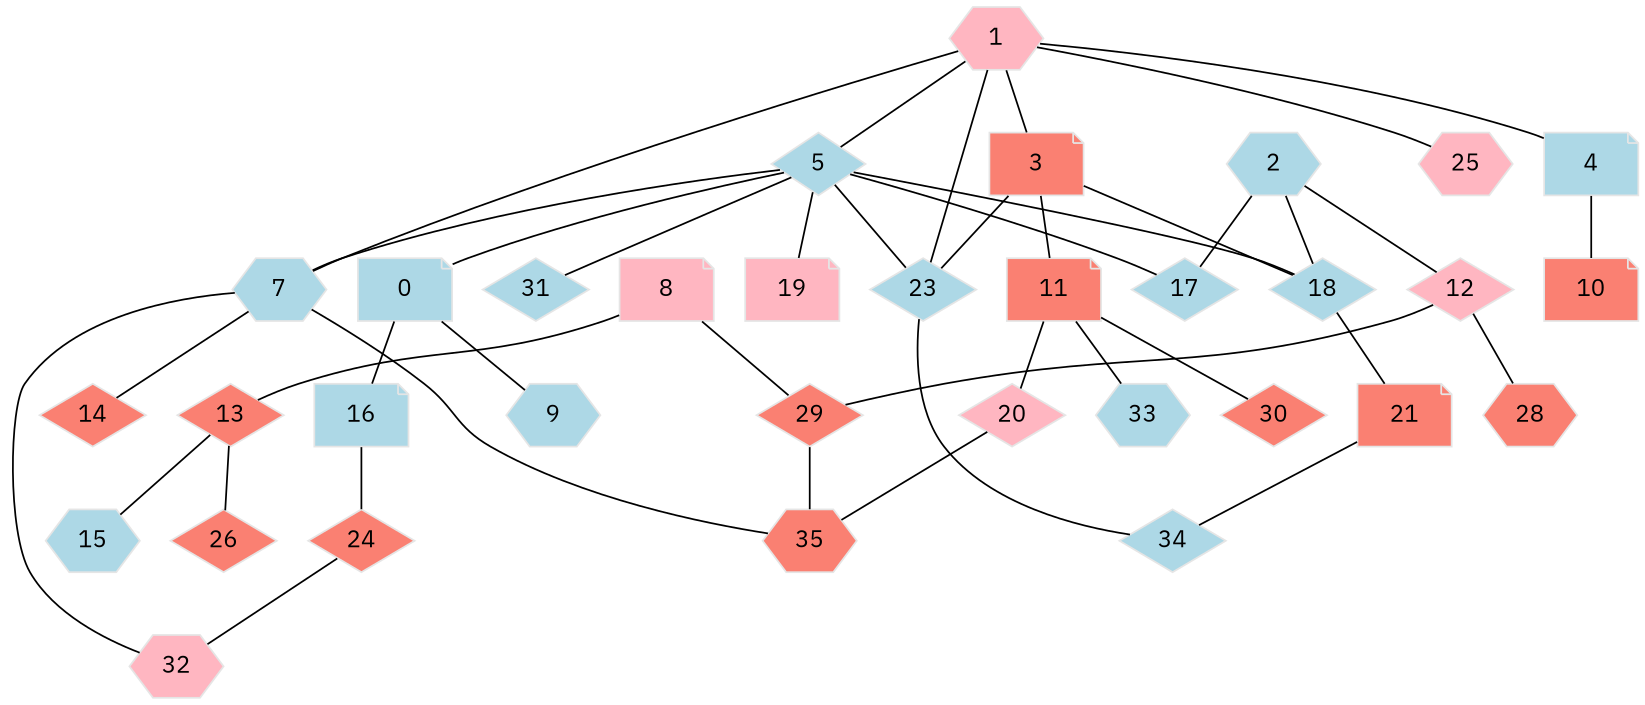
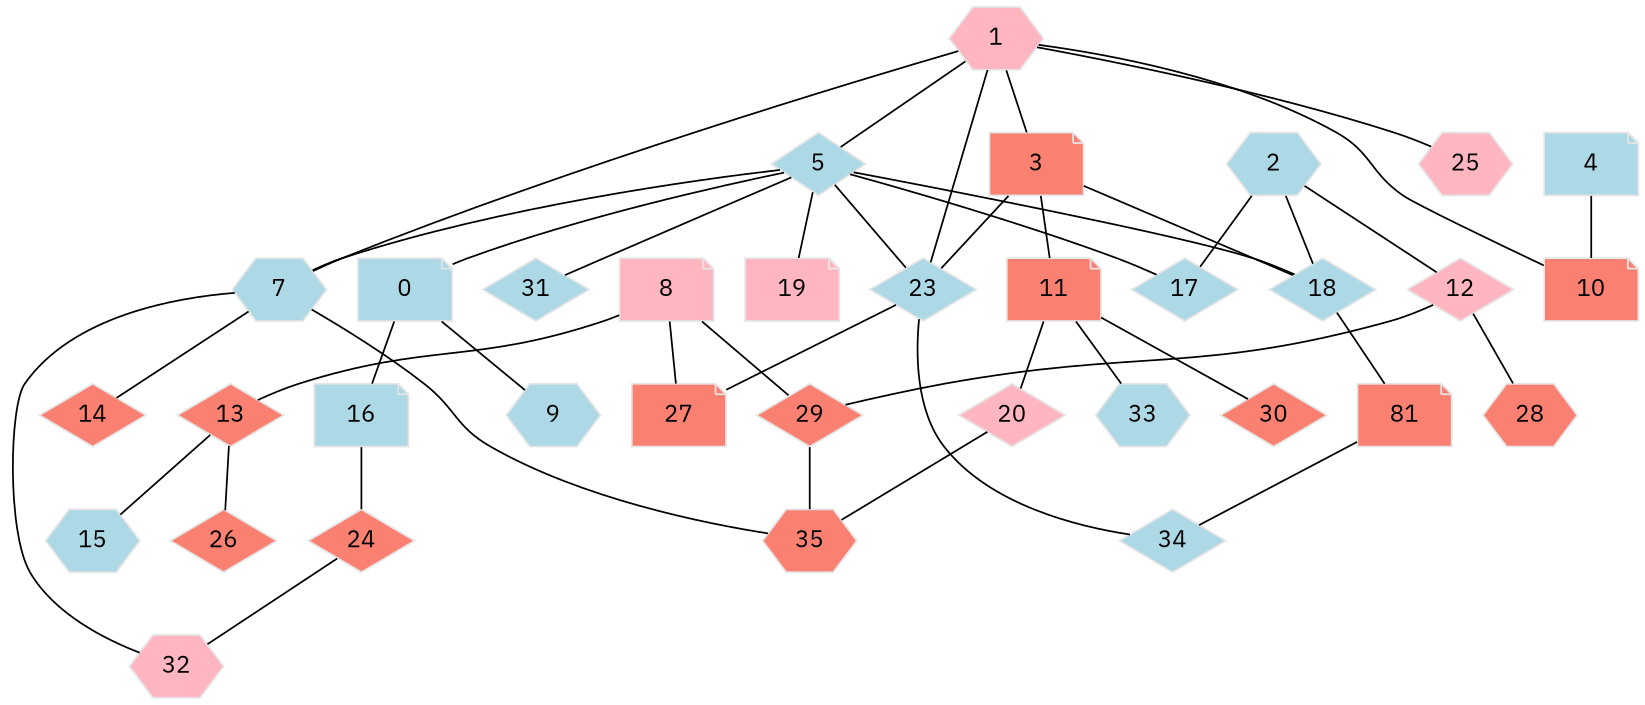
edge "1" -- "4": now "1" -- "10"
node "27": added
node "21": label "21" -> "81"
